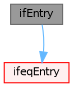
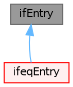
edge "ifEntry" -> "ifeqEntry": reversed
